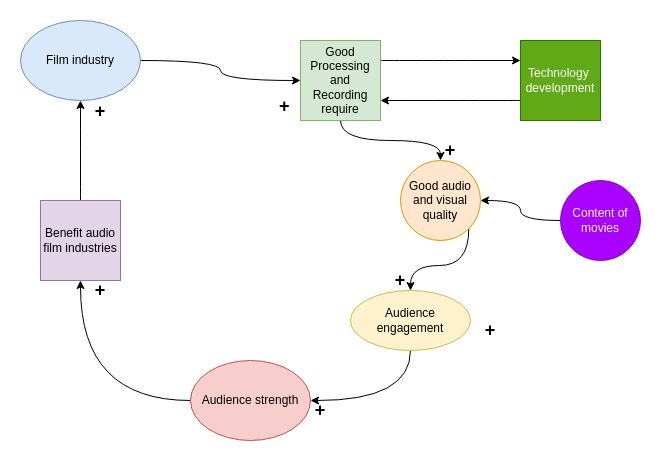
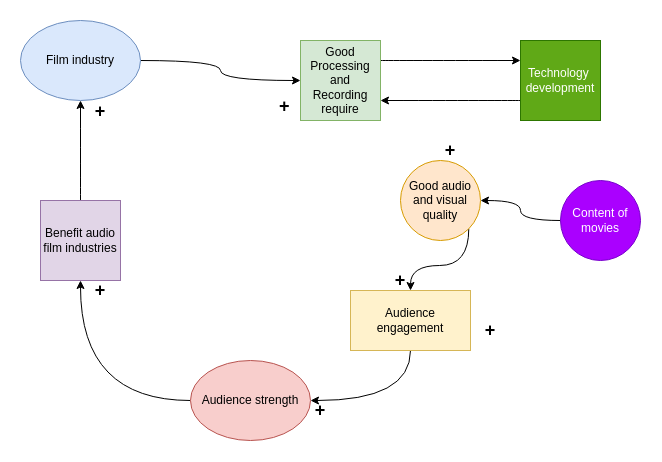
edge "Good Processing and Recording require" -> "Good audio and visual quality": removed
node "Audience engagement": shape ellipse -> rectangle
